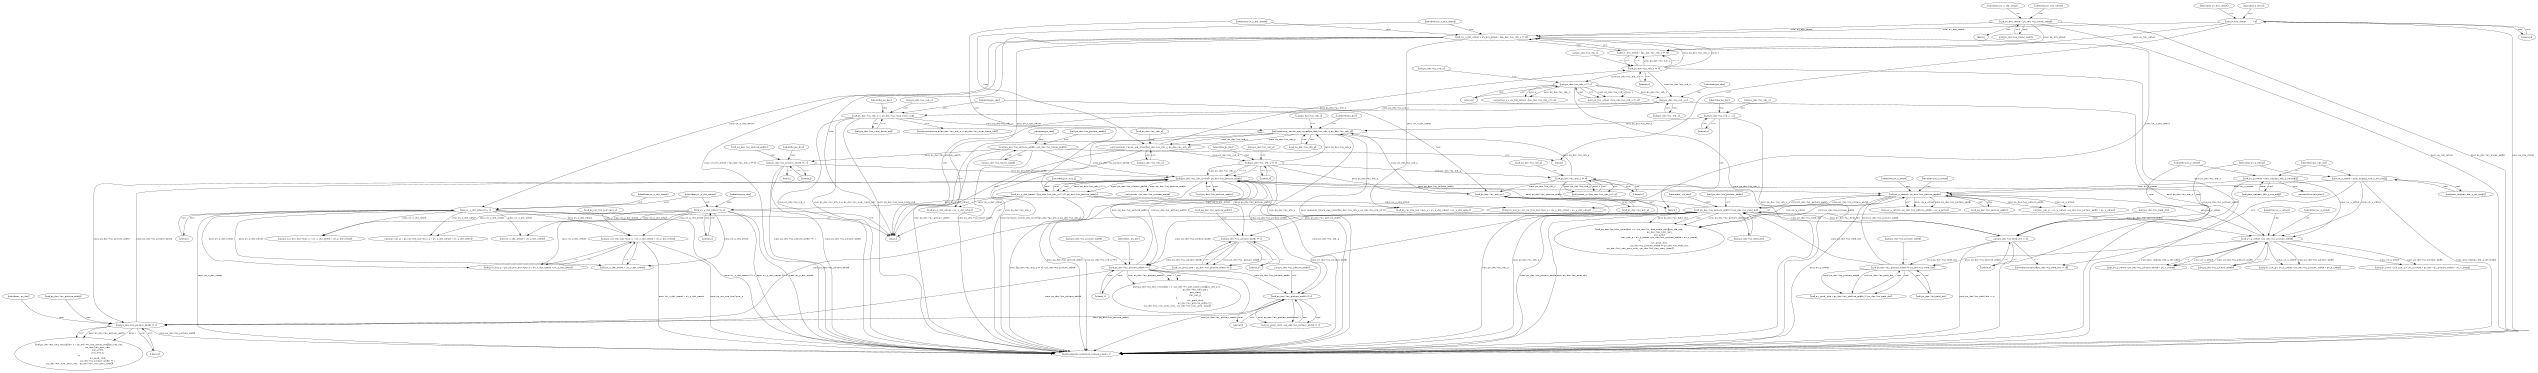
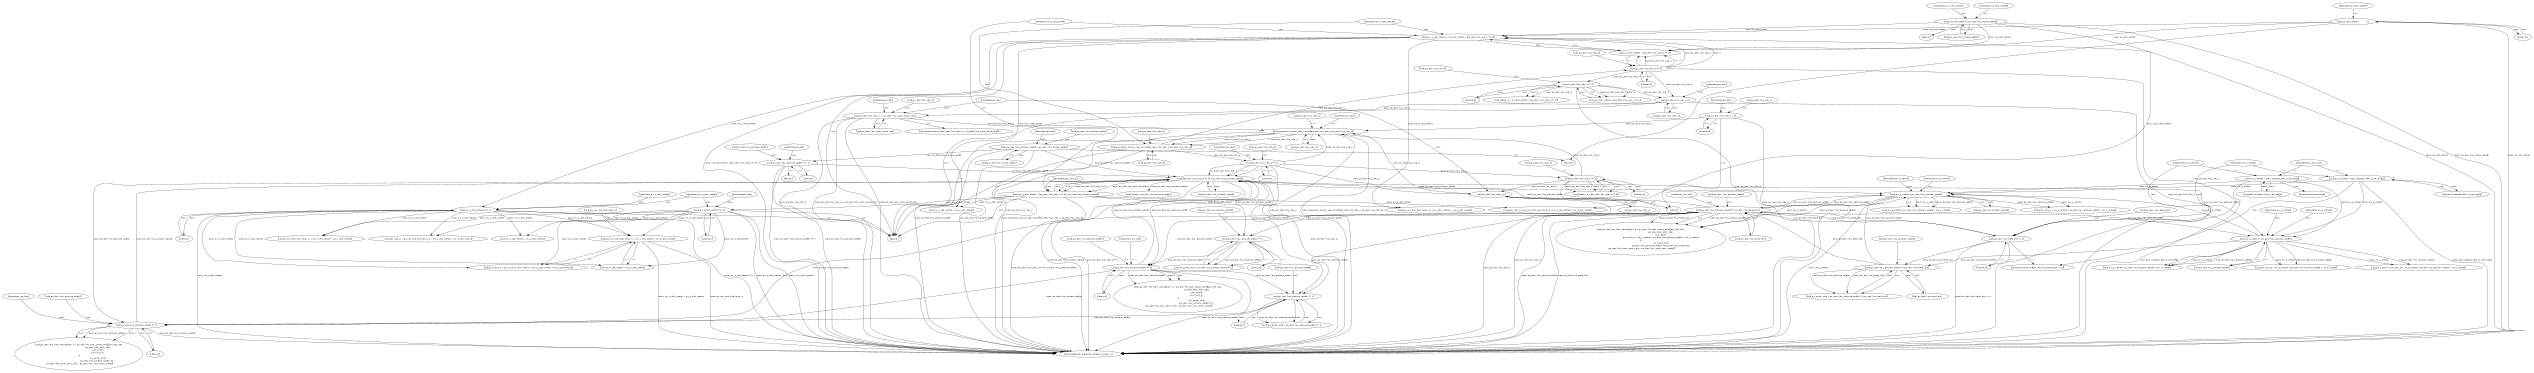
node "(Identifier,e_error)": removed
